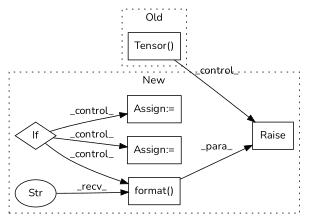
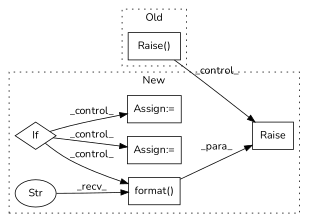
node "Tensor()": label "Tensor()" -> "Raise()"
